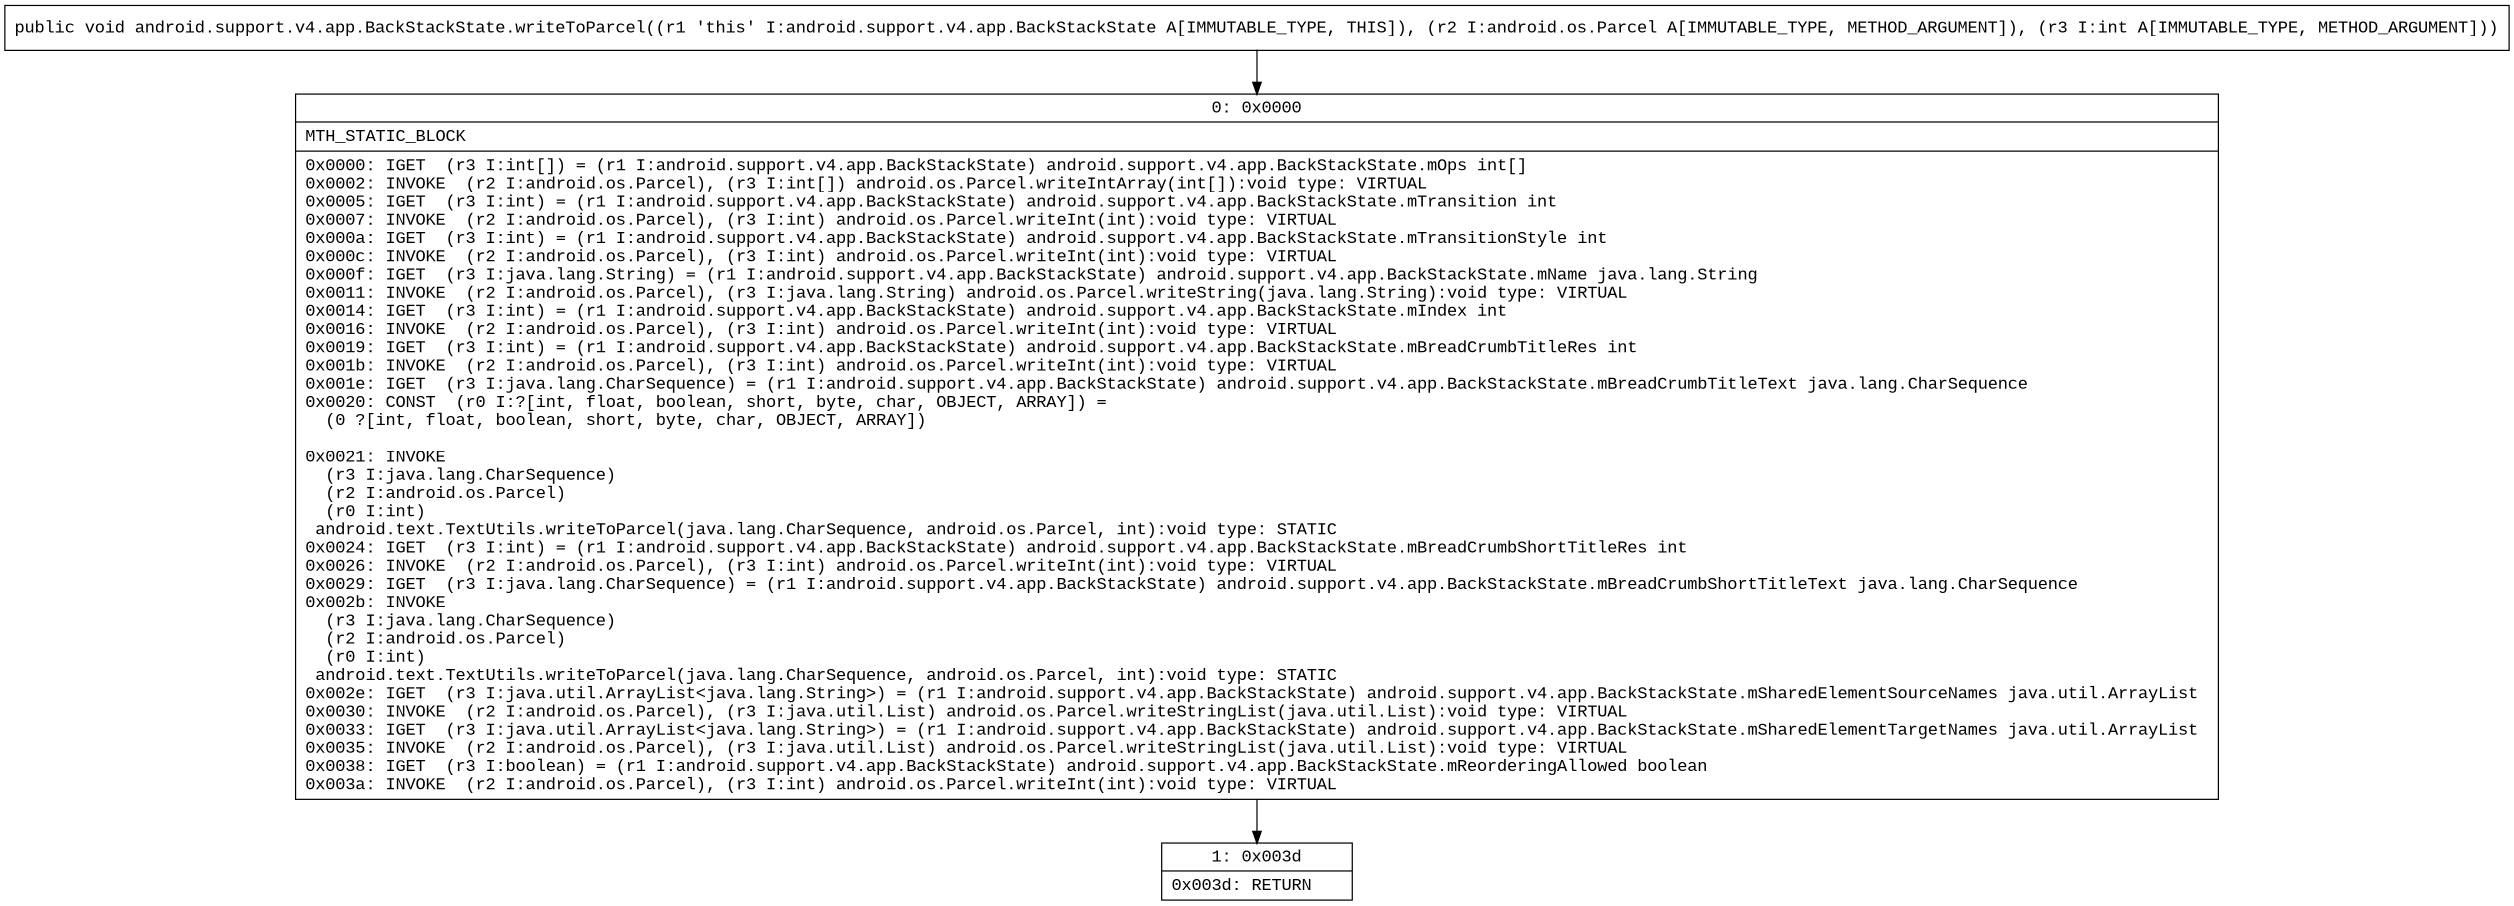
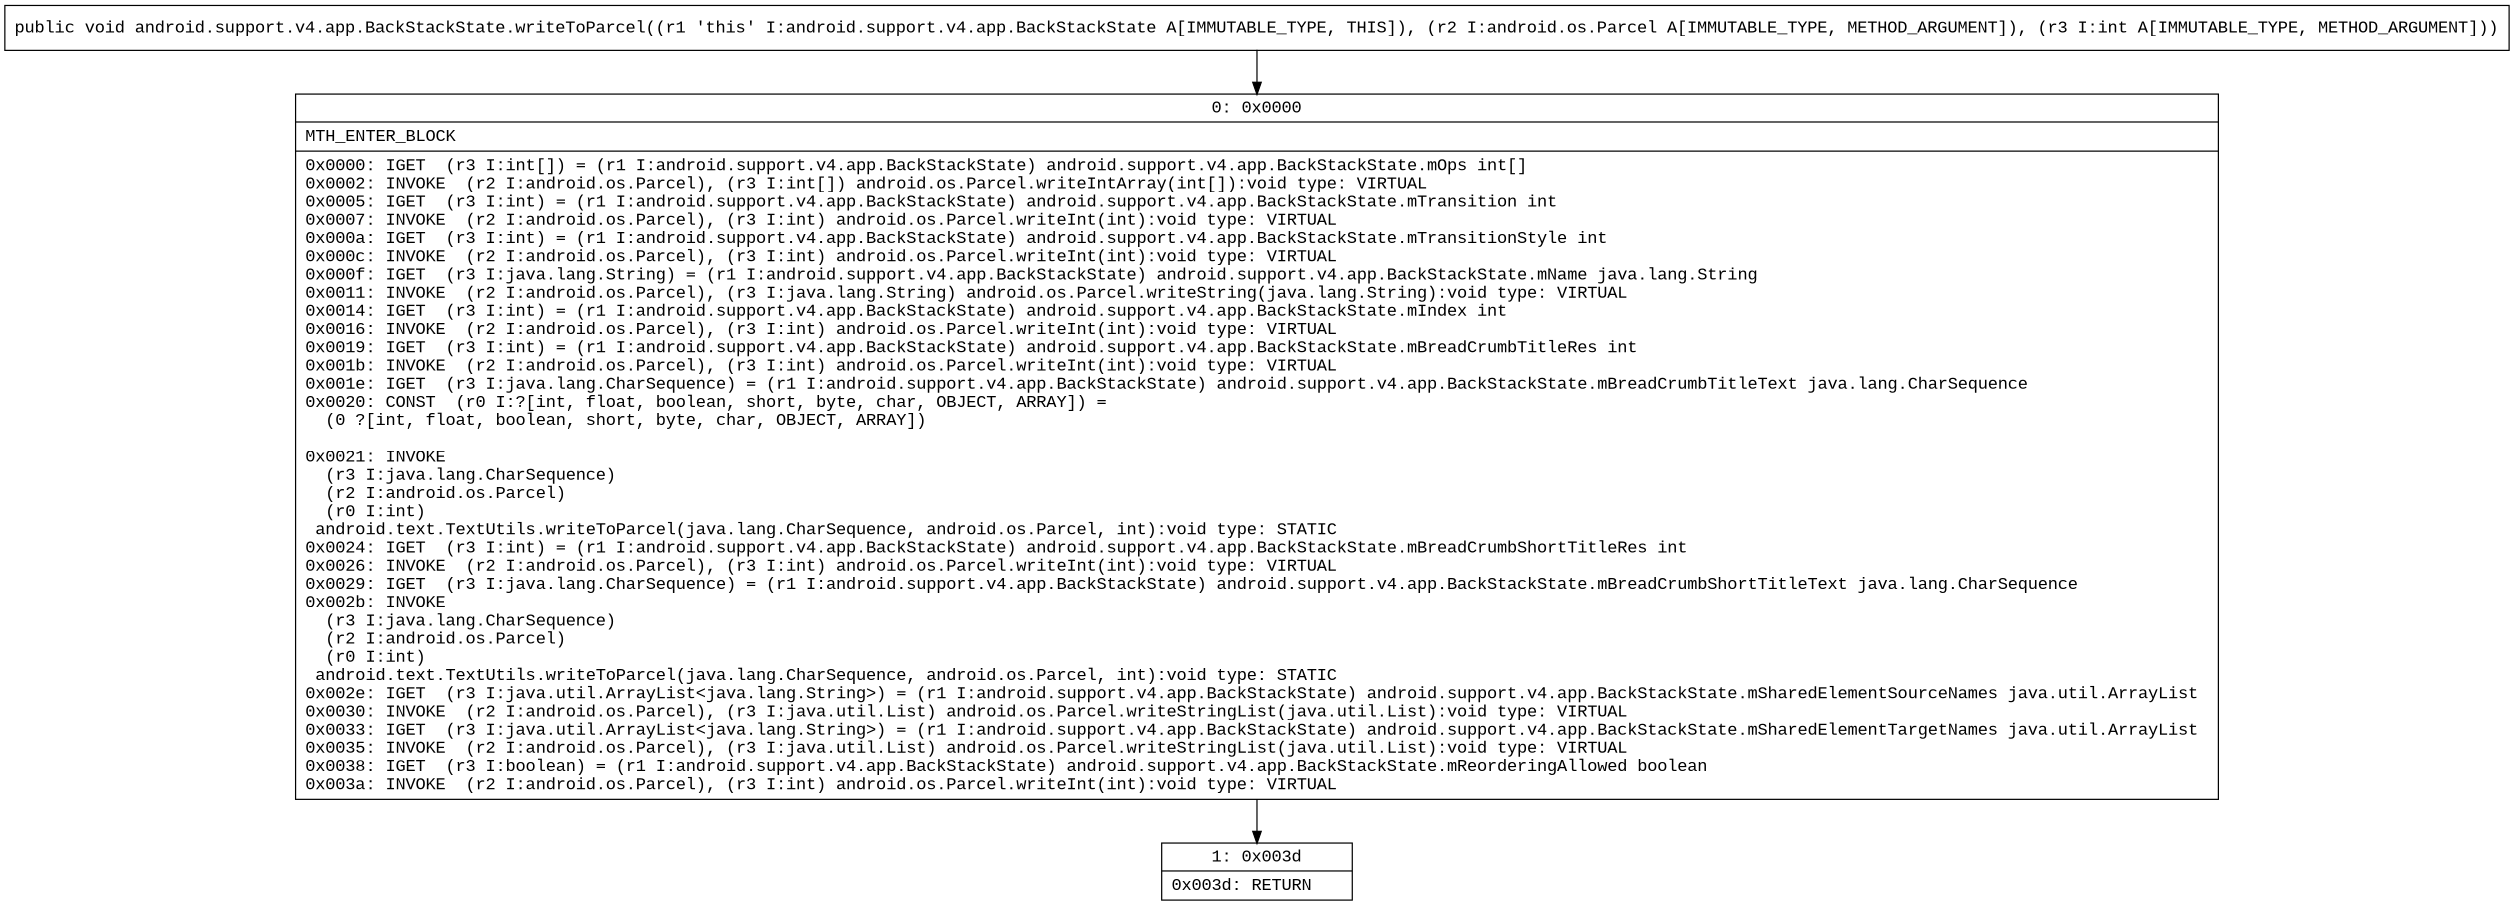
node "0: 0x0000": text "MTH_STATIC_BLOCK" -> "MTH_ENTER_BLOCK"
